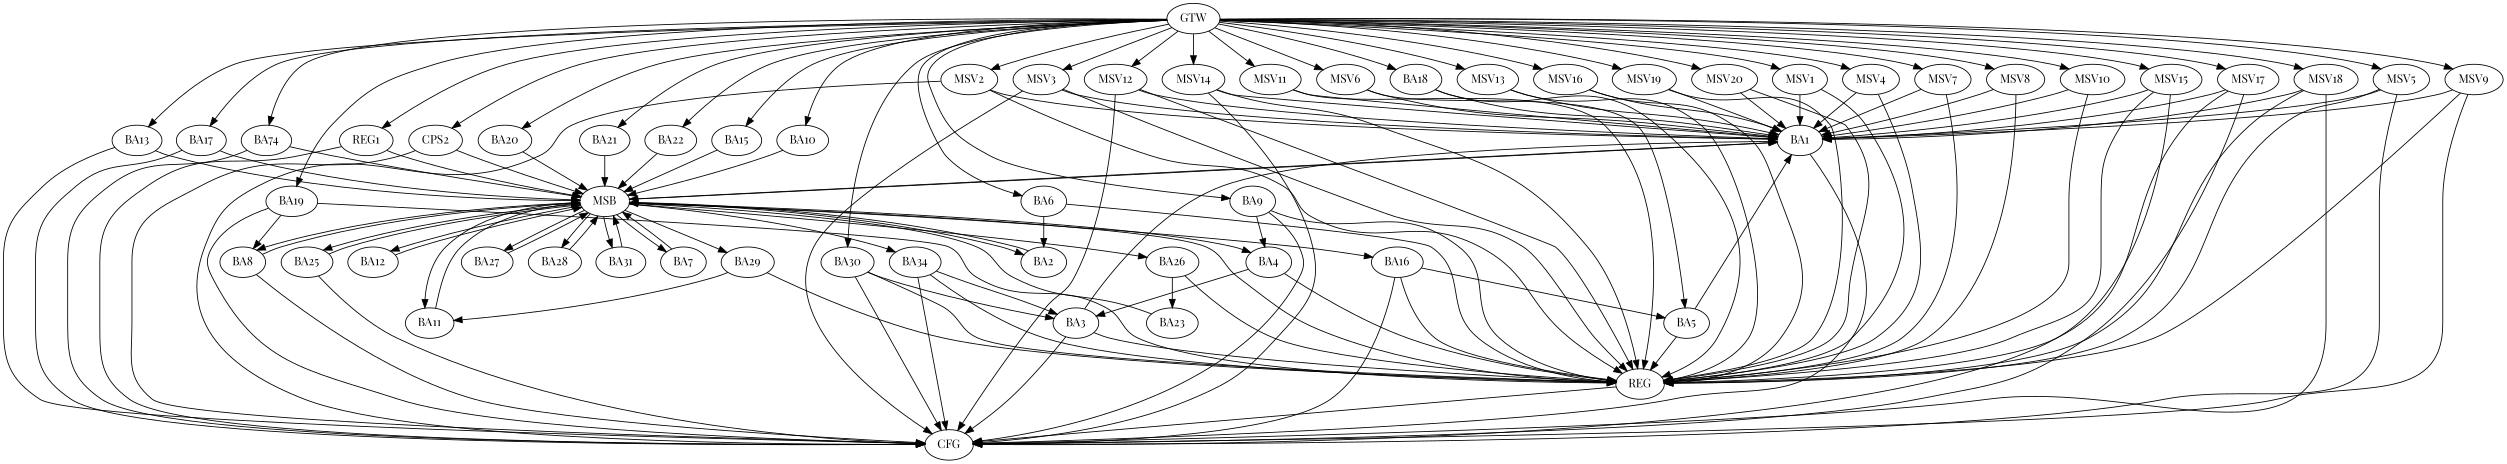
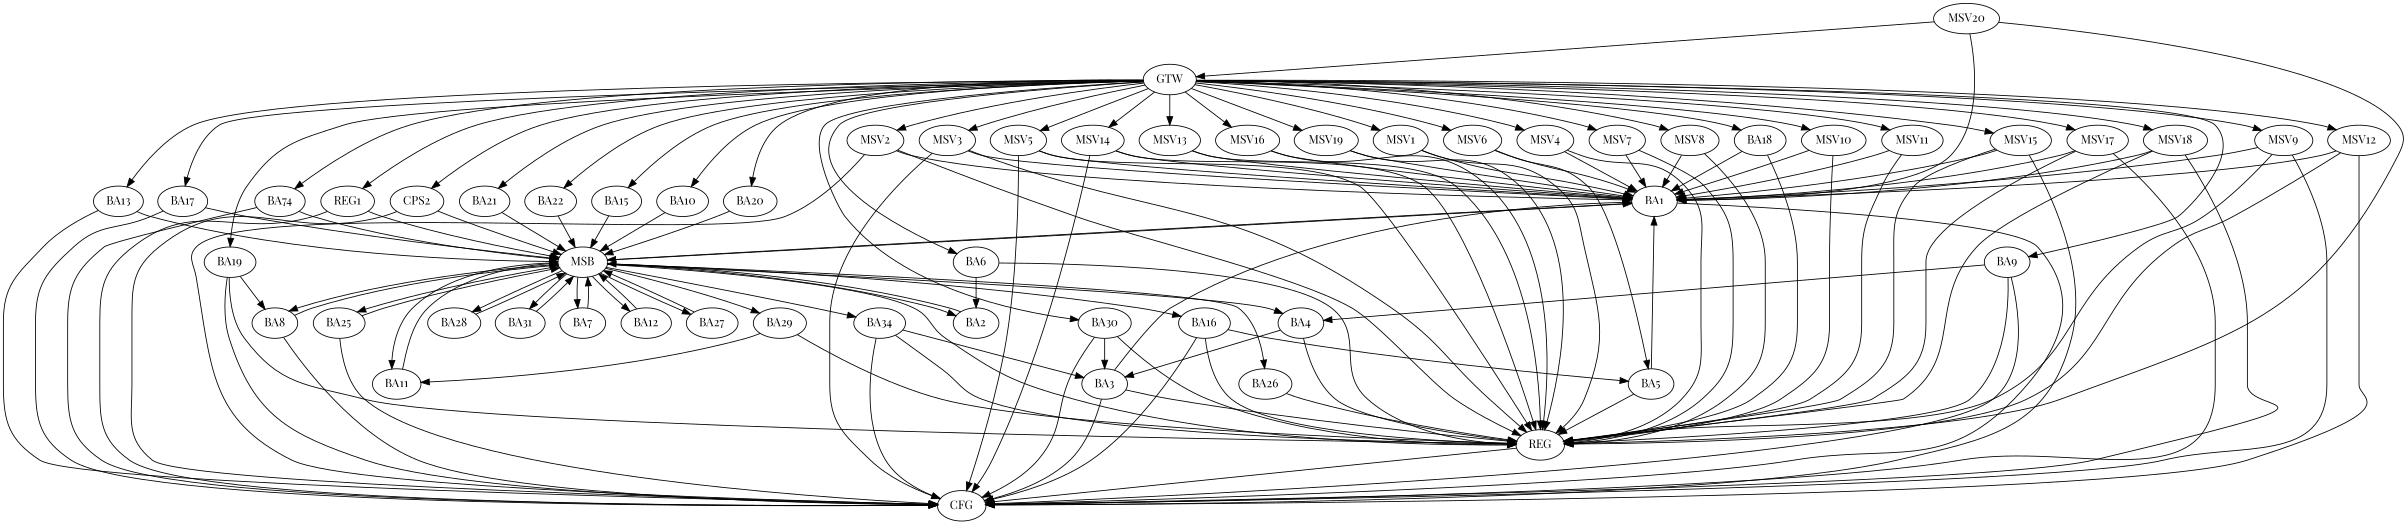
edge "GTW" -> "MSV20": reversed
node "BA23": removed
